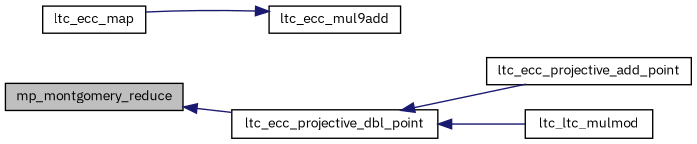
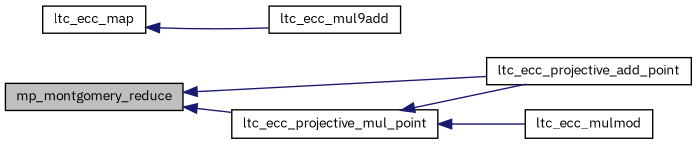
edge "ltc_ecc_map" -> "ltc_ecc_mul9add": reversed
edge "ltc_ecc_projective_add_point" -> "mp_montgomery_reduce": added
node "ltc_ecc_projective_dbl_point": label "ltc_ecc_projective_dbl_point" -> "ltc_ecc_projective_mul_point"
node "ltc_ltc_mulmod": label "ltc_ltc_mulmod" -> "ltc_ecc_mulmod"
